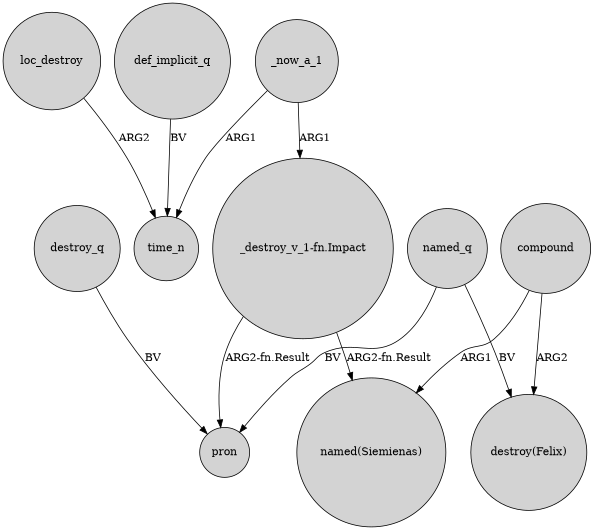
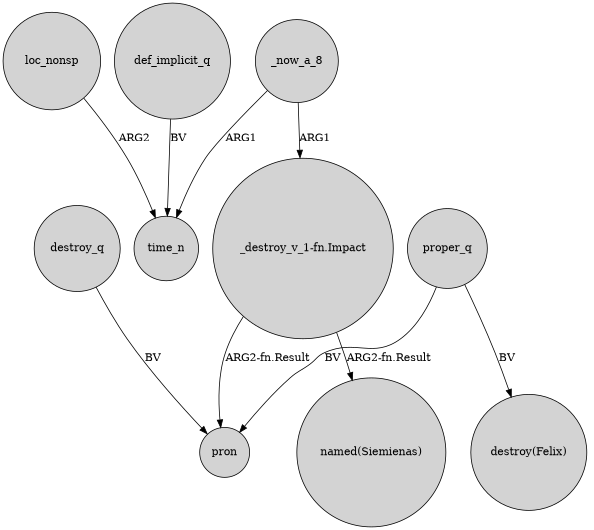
node "loc_destroy": label "loc_destroy" -> "loc_nonsp"
node "_now_a_1": label "_now_a_1" -> "_now_a_8"
node "named_q": label "named_q" -> "proper_q"
node "compound": removed
